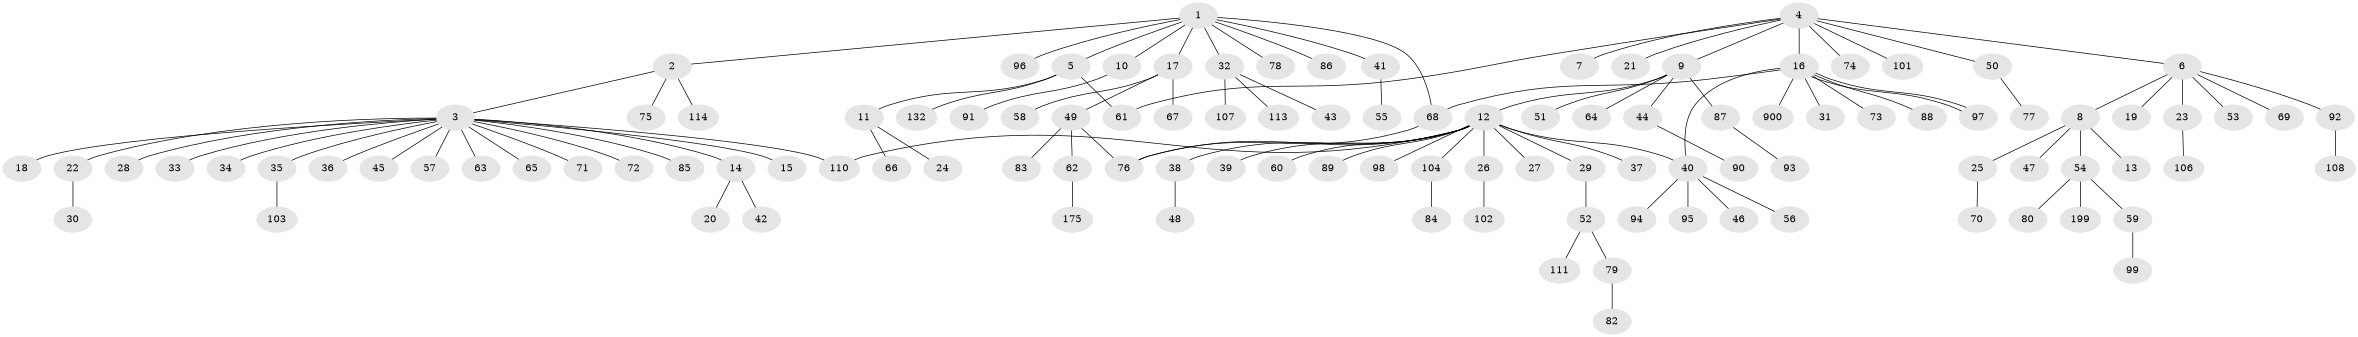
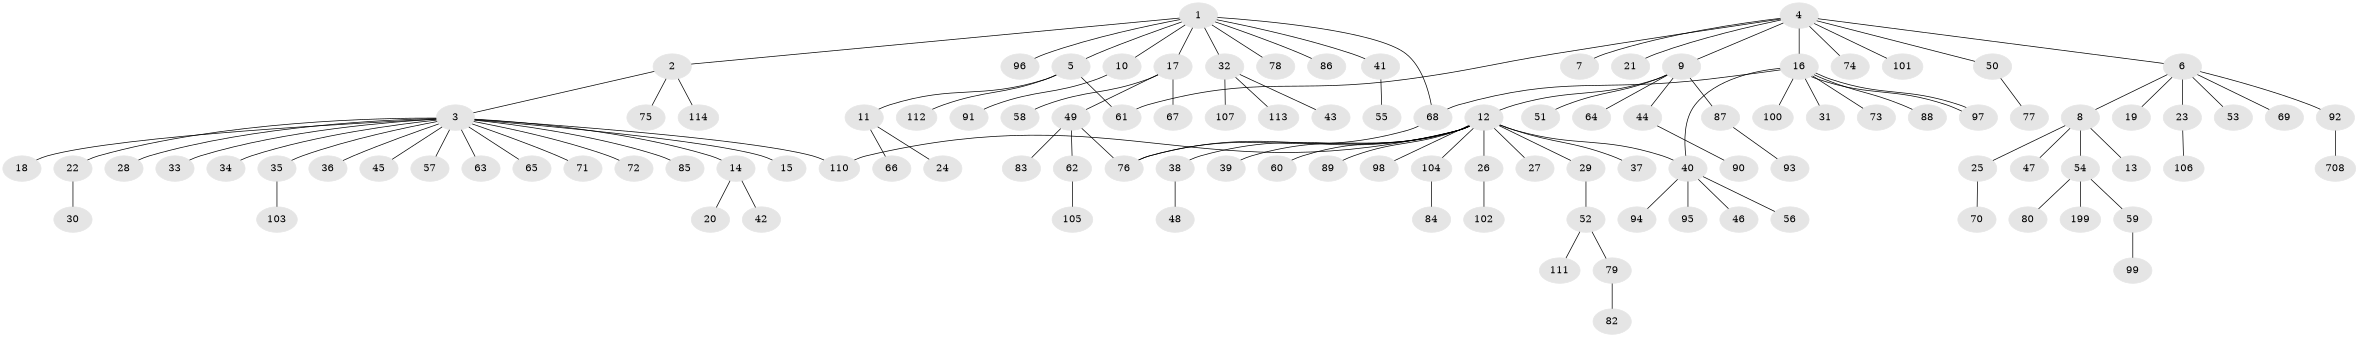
node "132": label "132" -> "112"
node "900": label "900" -> "100"
node "108": label "108" -> "708"
node "175": label "175" -> "105"
